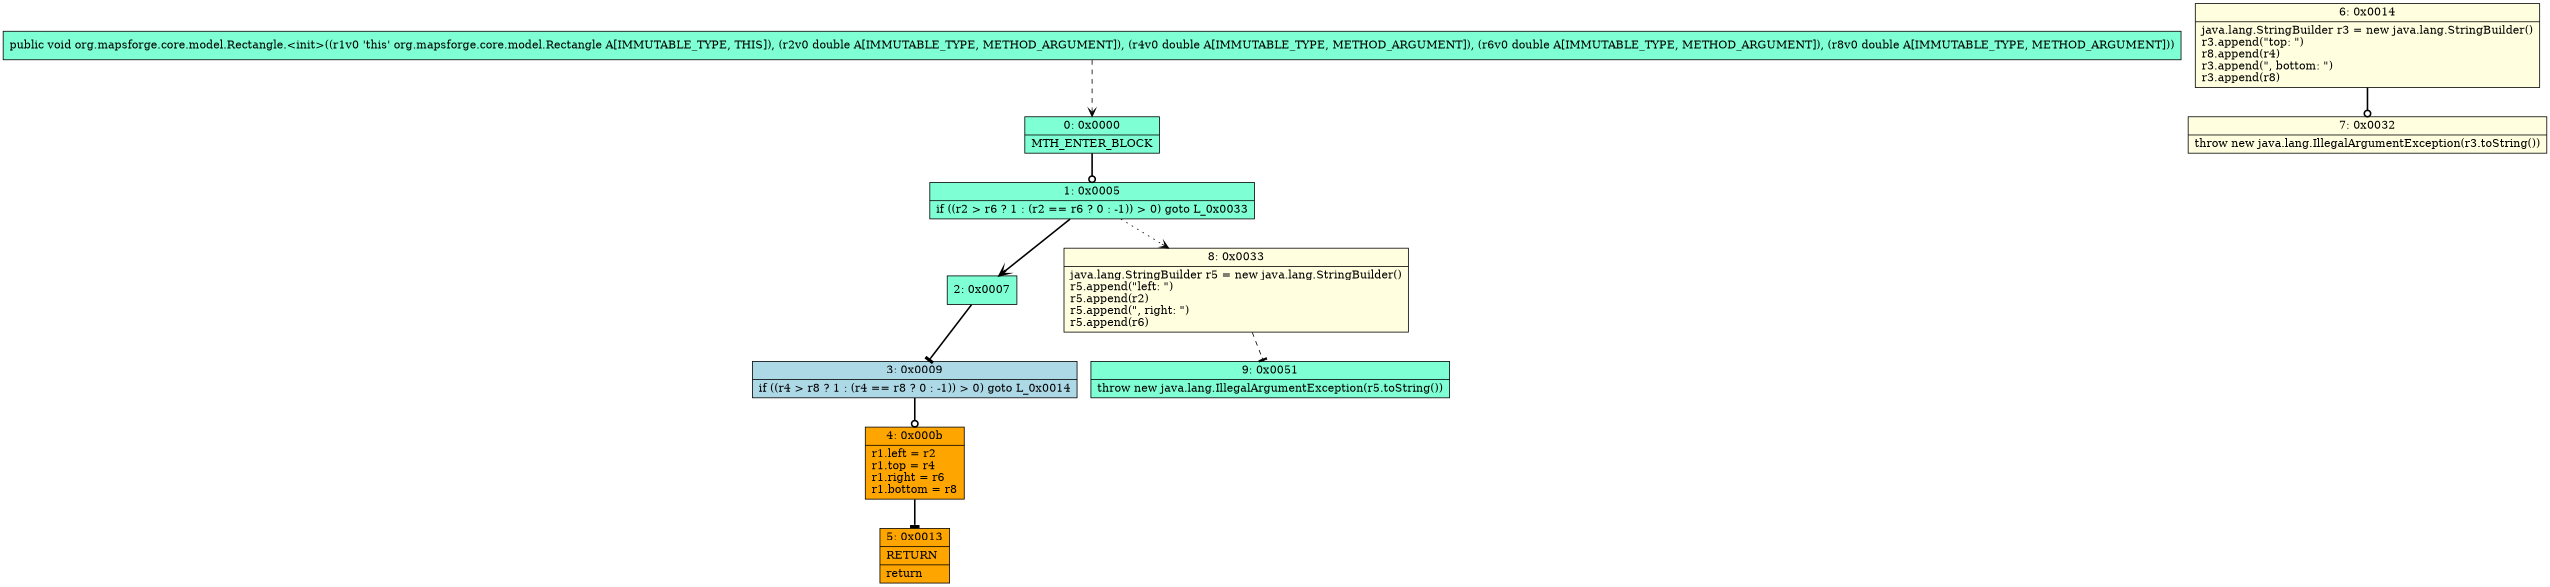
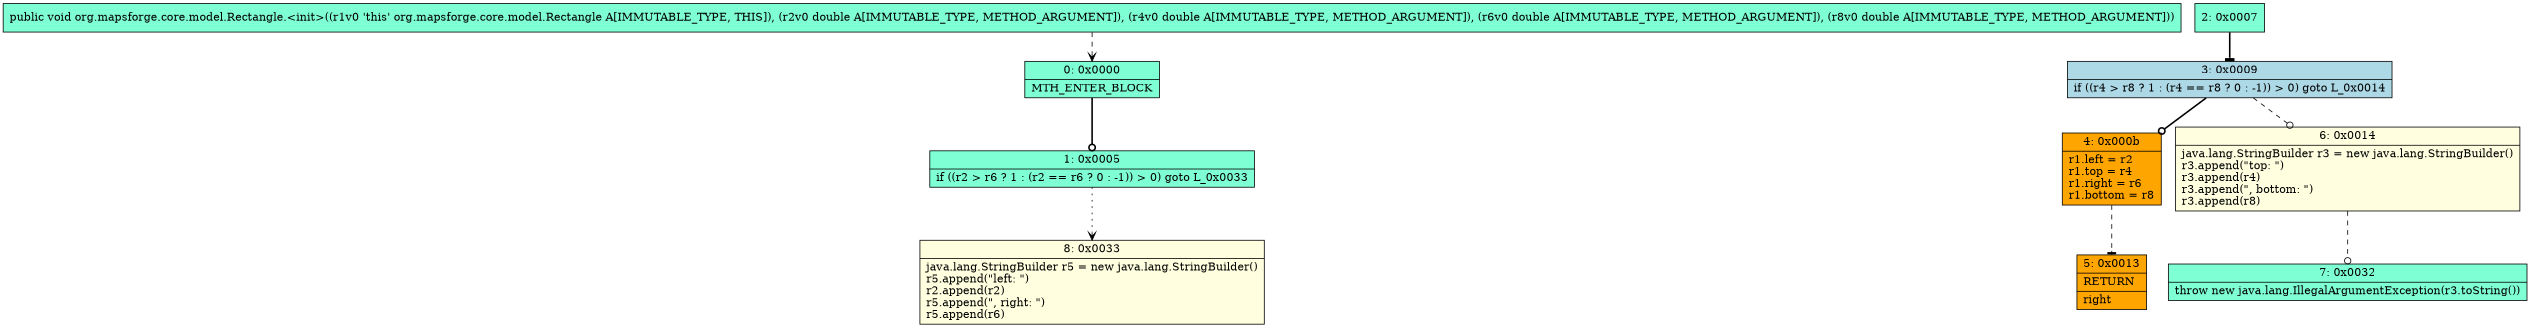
node "6: 0x0014": text "r8.append(r4)" -> "r3.append(r4)"
edge "6: 0x0014" -> "7: 0x0032": style bold -> dashed
edge "3: 0x0009" -> "6: 0x0014": added
node "7: 0x0032": fillcolor lightyellow -> aquamarine
edge "1: 0x0005" -> "2: 0x0007": removed
node "8: 0x0033": text "r5.append(r2)" -> "r2.append(r2)"
node "9: 0x0051": removed
edge "4: 0x000b" -> "5: 0x0013": style bold -> dashed
node "5: 0x0013": text "return" -> "right"
